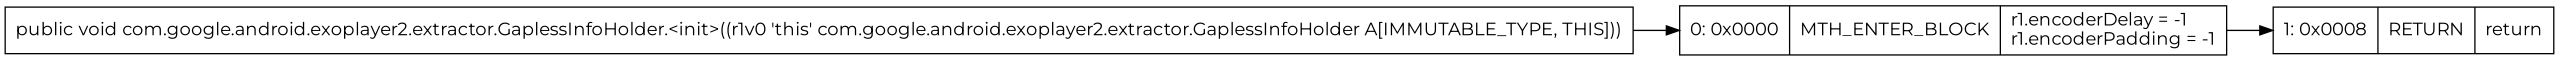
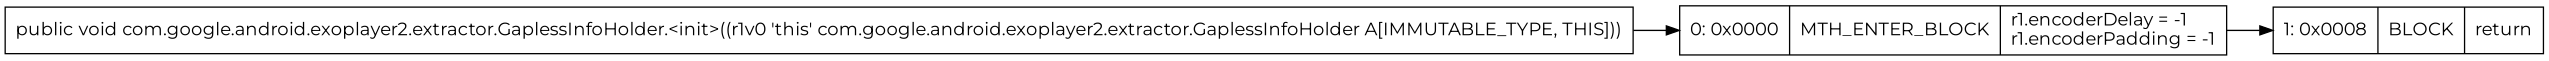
node "1: 0x0008": text "RETURN" -> "BLOCK"
